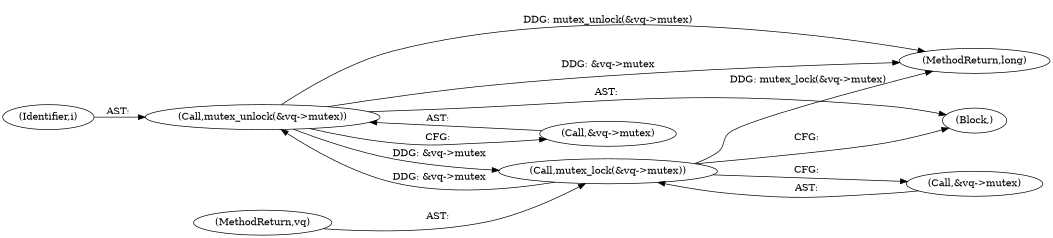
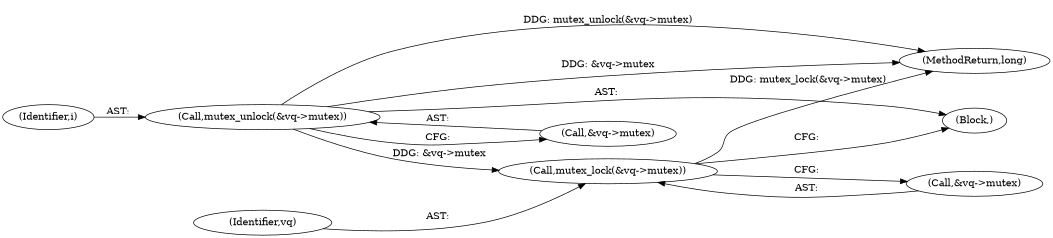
edge "(Call,mutex_lock(&vq->mutex))" -> "(Call,mutex_unlock(&vq->mutex))": removed, label "DDG: &vq->mutex"
node "(MethodReturn,vq)": label "(MethodReturn,vq)" -> "(Identifier,vq)"
